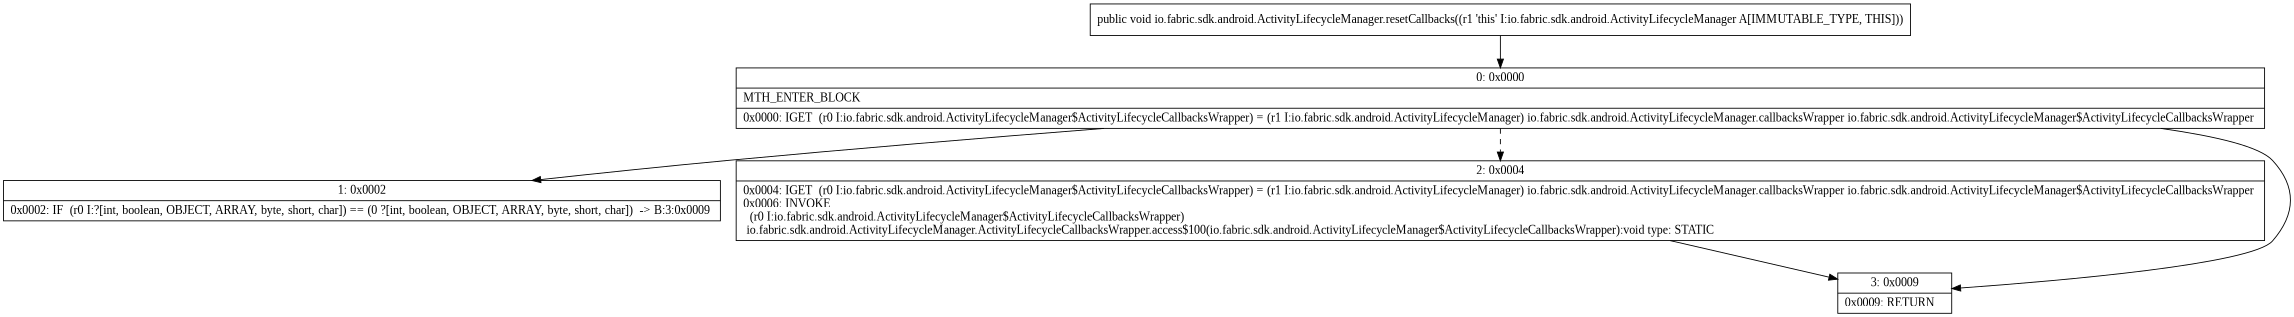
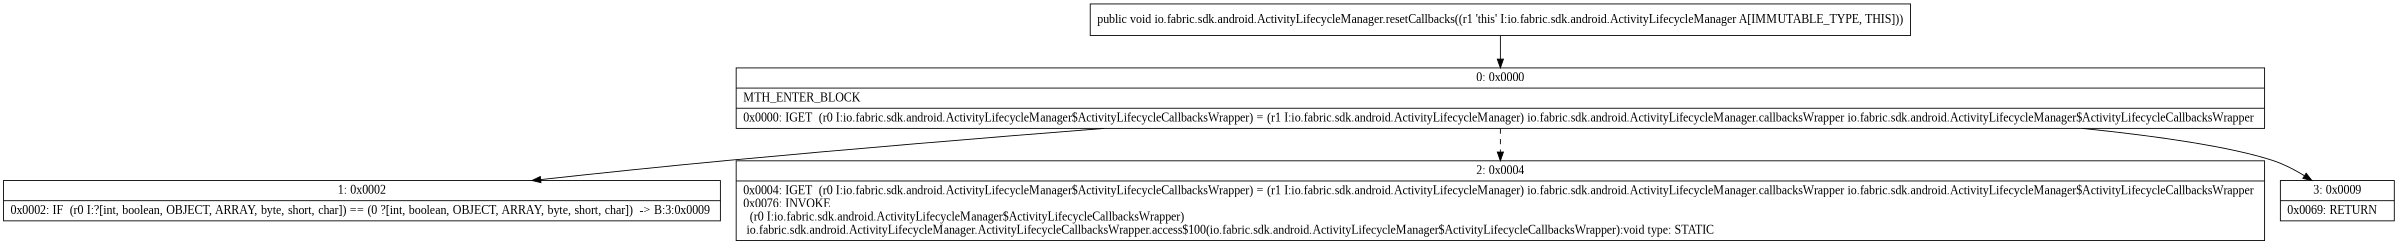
node "2: 0x0004": text "0x0006: INVOKE" -> "0x0076: INVOKE"
edge "2: 0x0004" -> "3: 0x0009": removed
node "3: 0x0009": text "0x0009: RETURN" -> "0x0069: RETURN"
